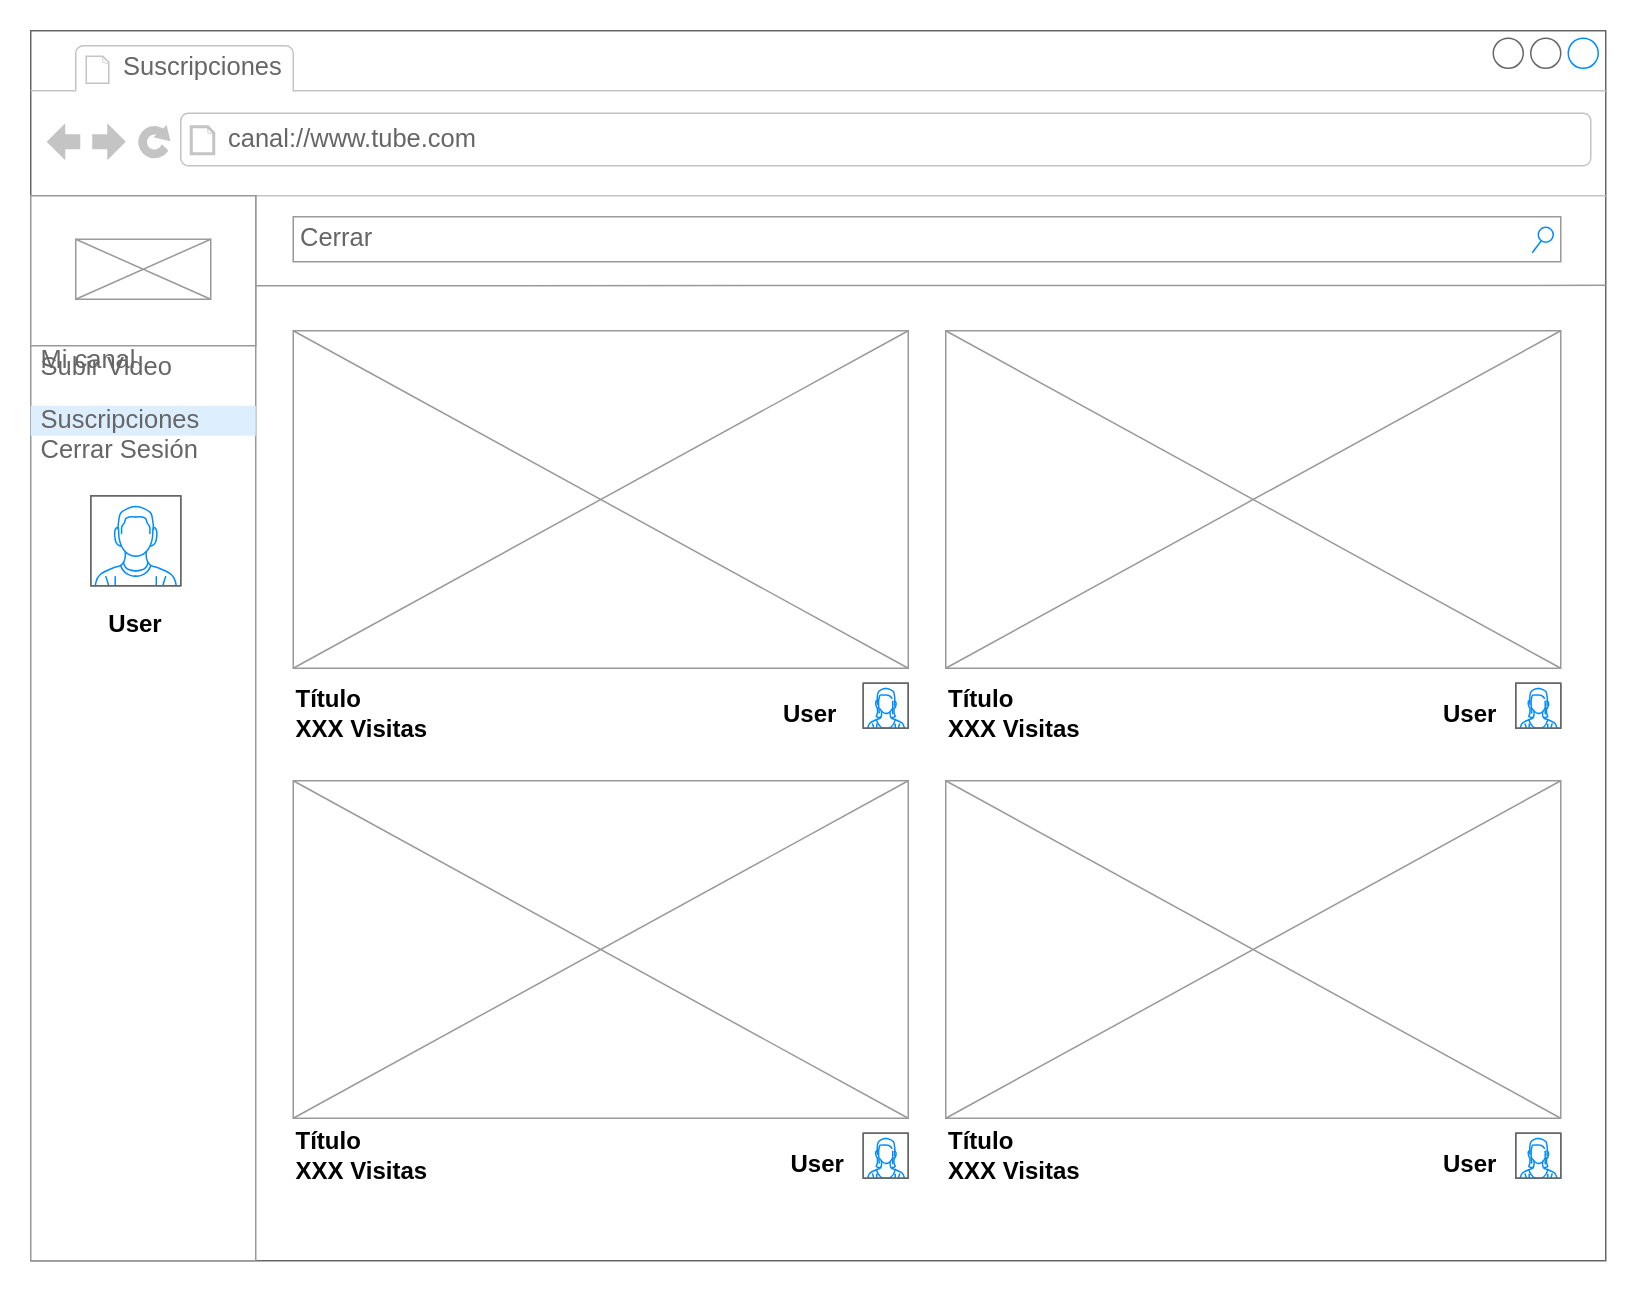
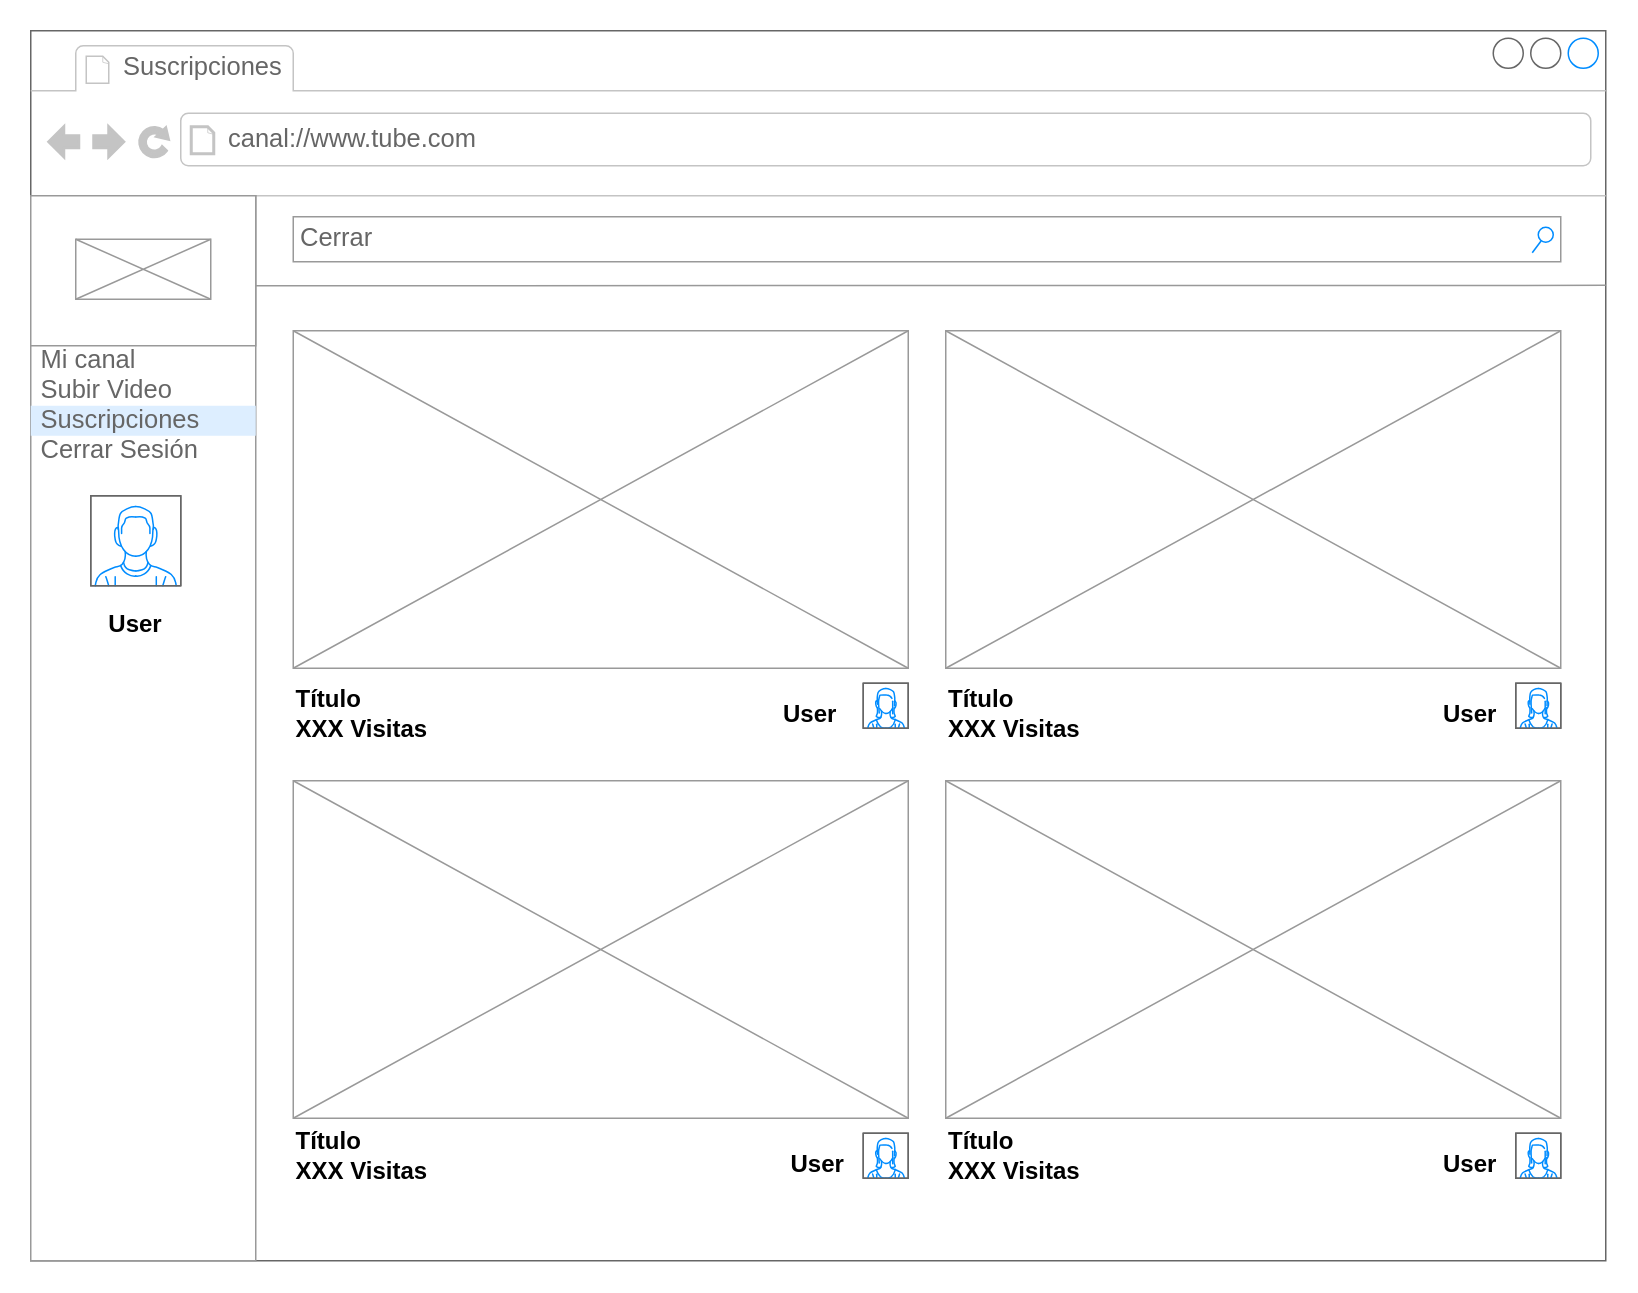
node "Subir Video": moved (143, 368) -> (143, 391)
